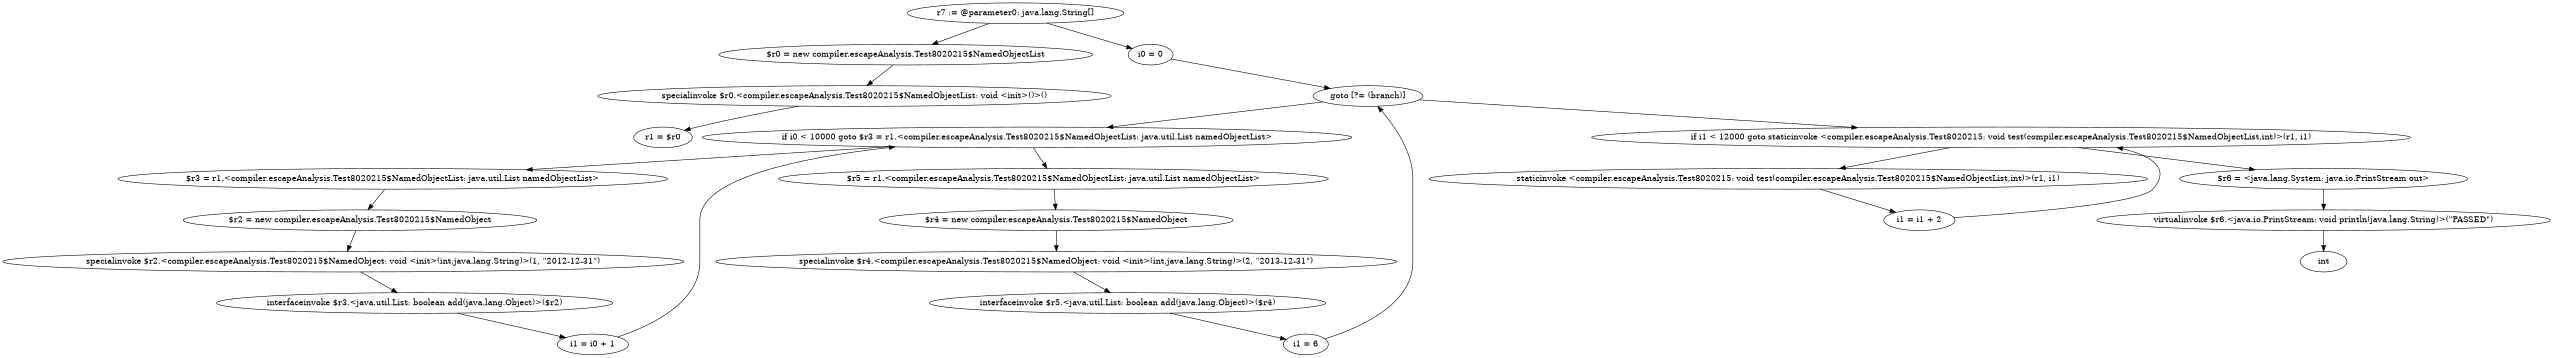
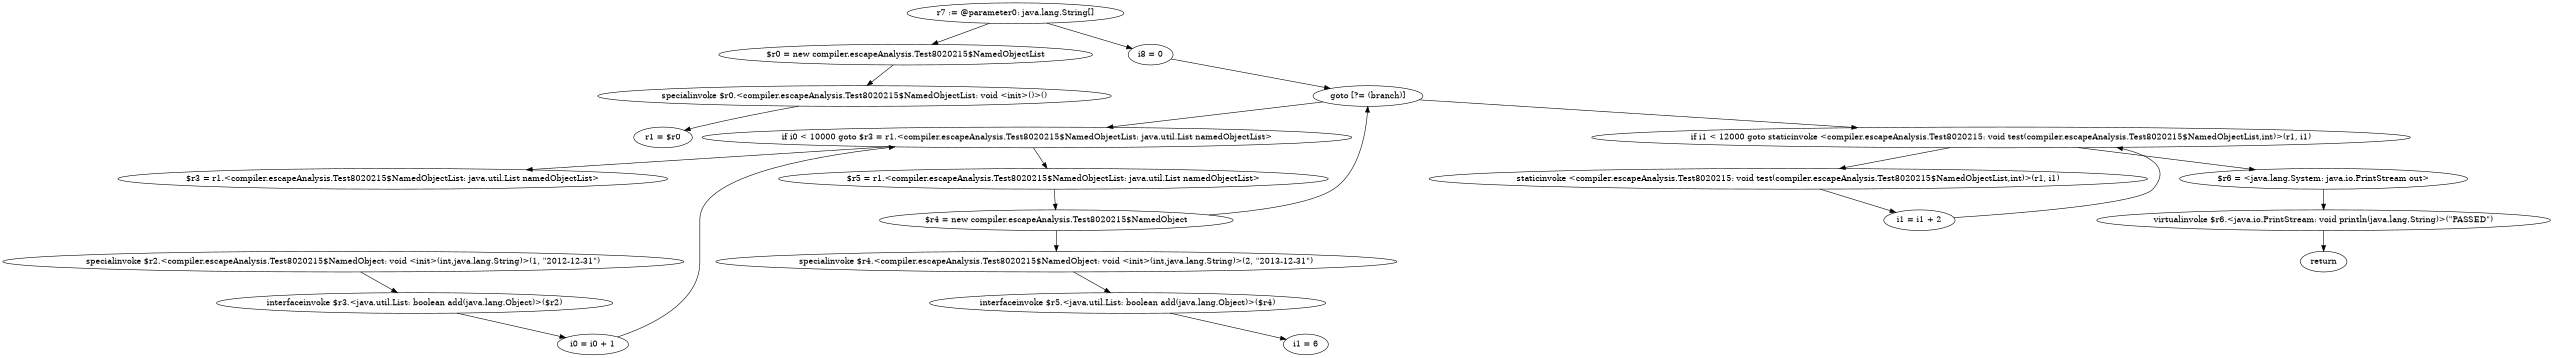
node "i0 = 0": label "i0 = 0" -> "i8 = 0"
node "$r2 = new compiler.escapeAnalysis.Test8020215$NamedObject": removed
edge "i1 = 6" -> "goto [?= (branch)]": now "$r4 = new compiler.escapeAnalysis.Test8020215$NamedObject" -> "goto [?= (branch)]"
node "int": label "int" -> "return"
node "i1 = i0 + 1": label "i1 = i0 + 1" -> "i0 = i0 + 1"
